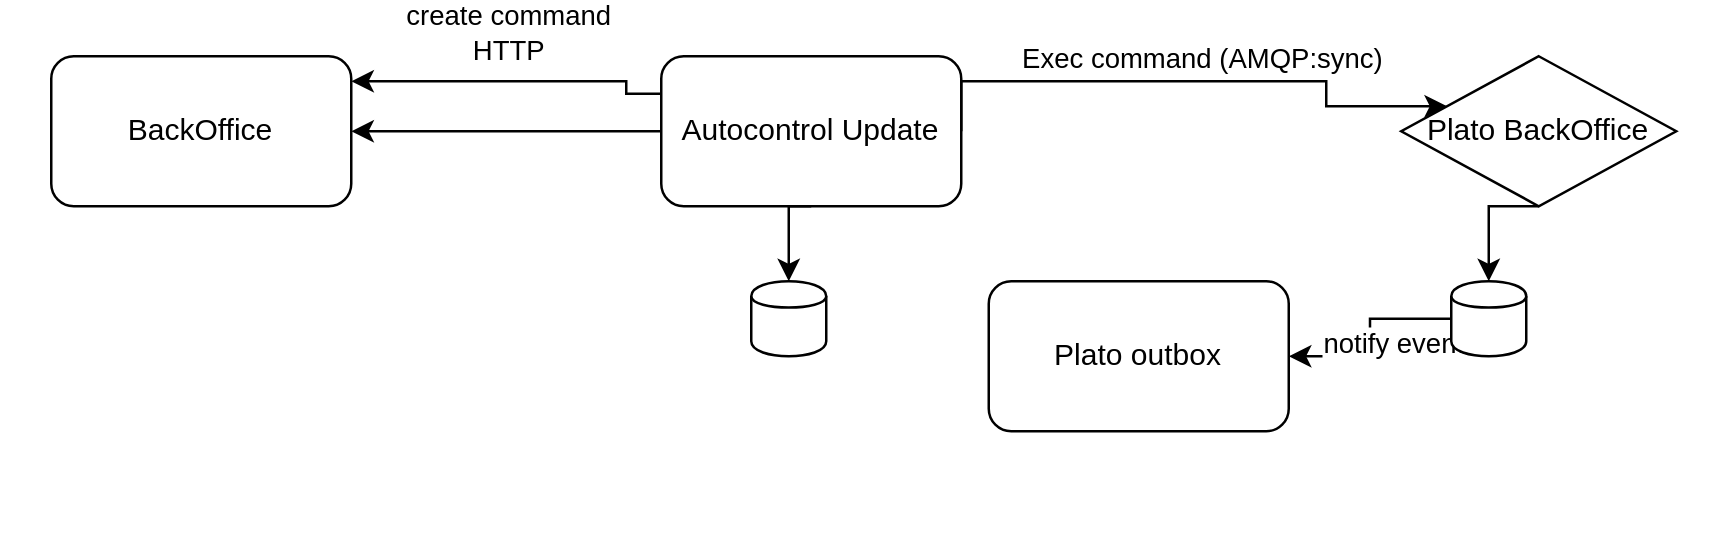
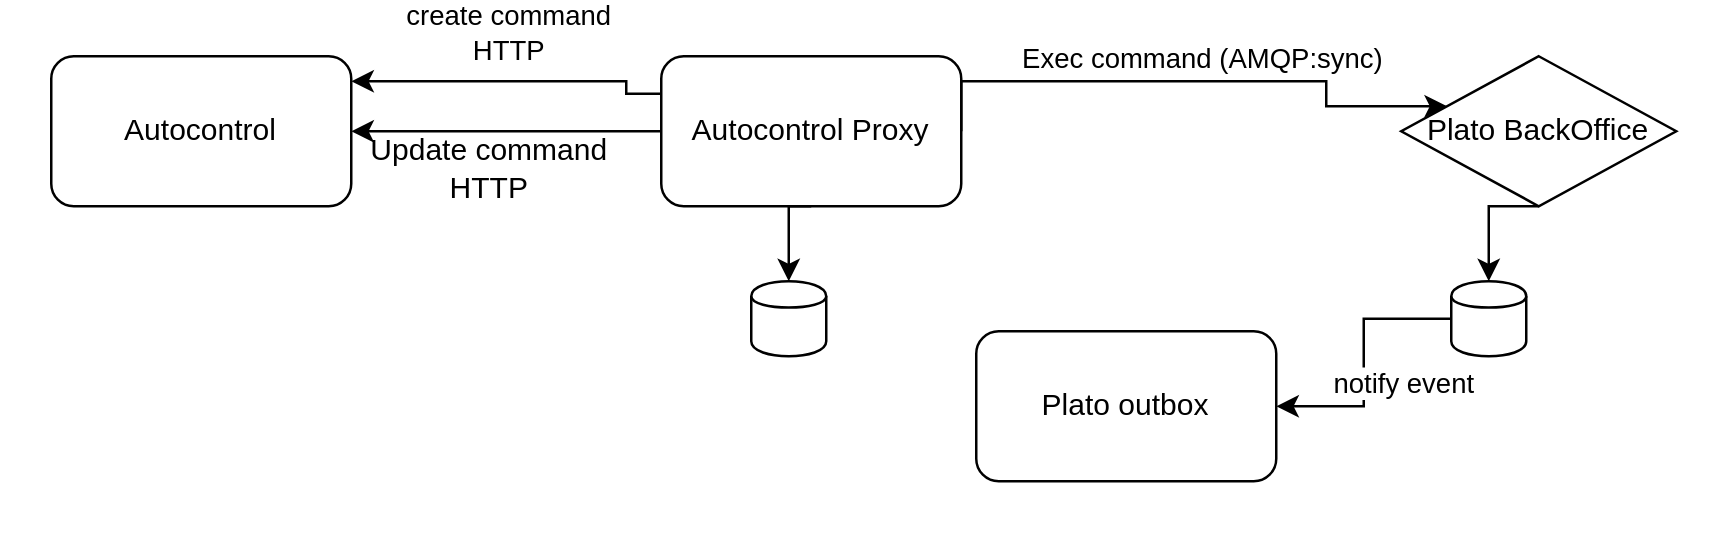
node "BackOffice": label "BackOffice" -> "Autocontrol"
node "Autocontrol Update": label "Autocontrol Update" -> "Autocontrol Proxy"
node "Update command HTTP": added
node "Plato outbox": moved (1139, 356) -> (1126, 406)
